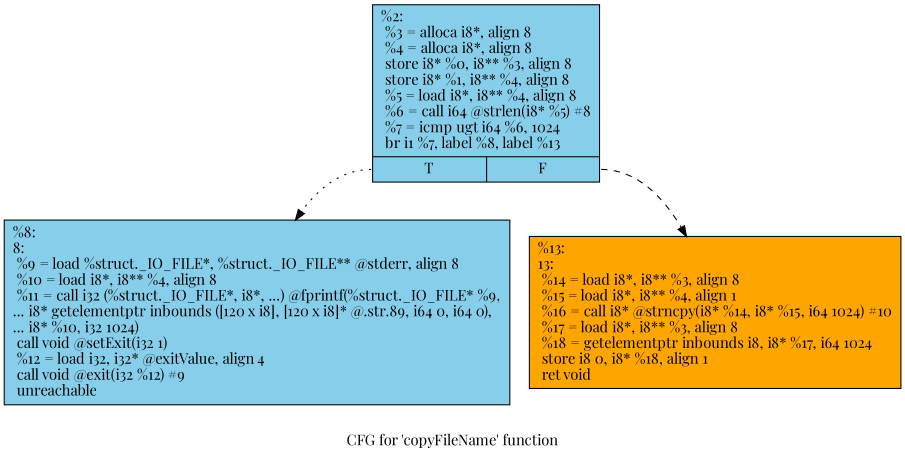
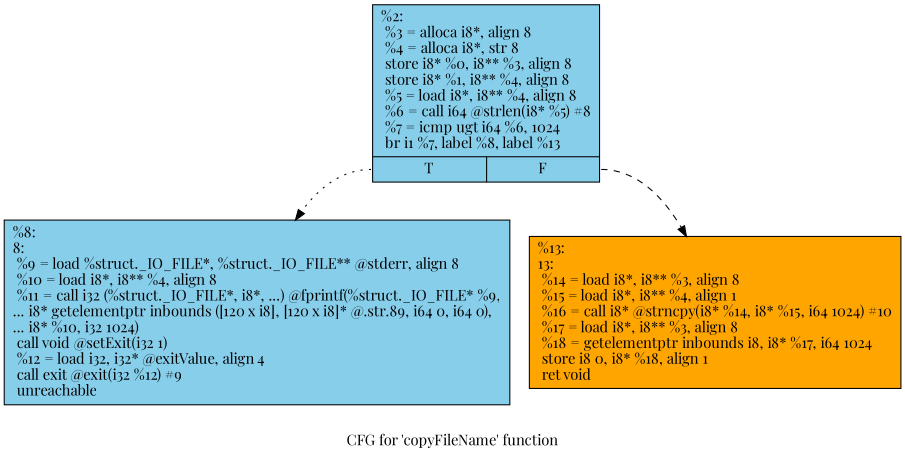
node "%2:": text "%4 = alloca i8*, align 8" -> "%4 = alloca i8*, str 8"
node "%8:": text "call void @exit(i32 %12) #9" -> "call exit @exit(i32 %12) #9"
